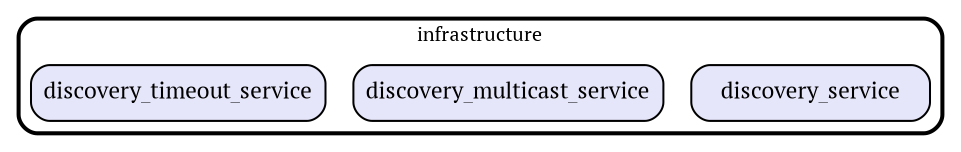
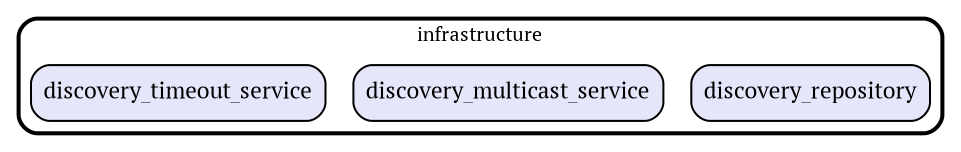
node "discovery_service": label "discovery_service" -> "discovery_repository"
